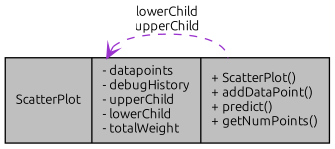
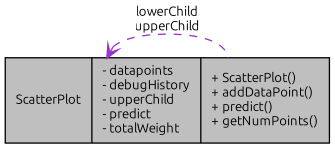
node "ScatterPlot": text "- lowerChild" -> "- predict"
